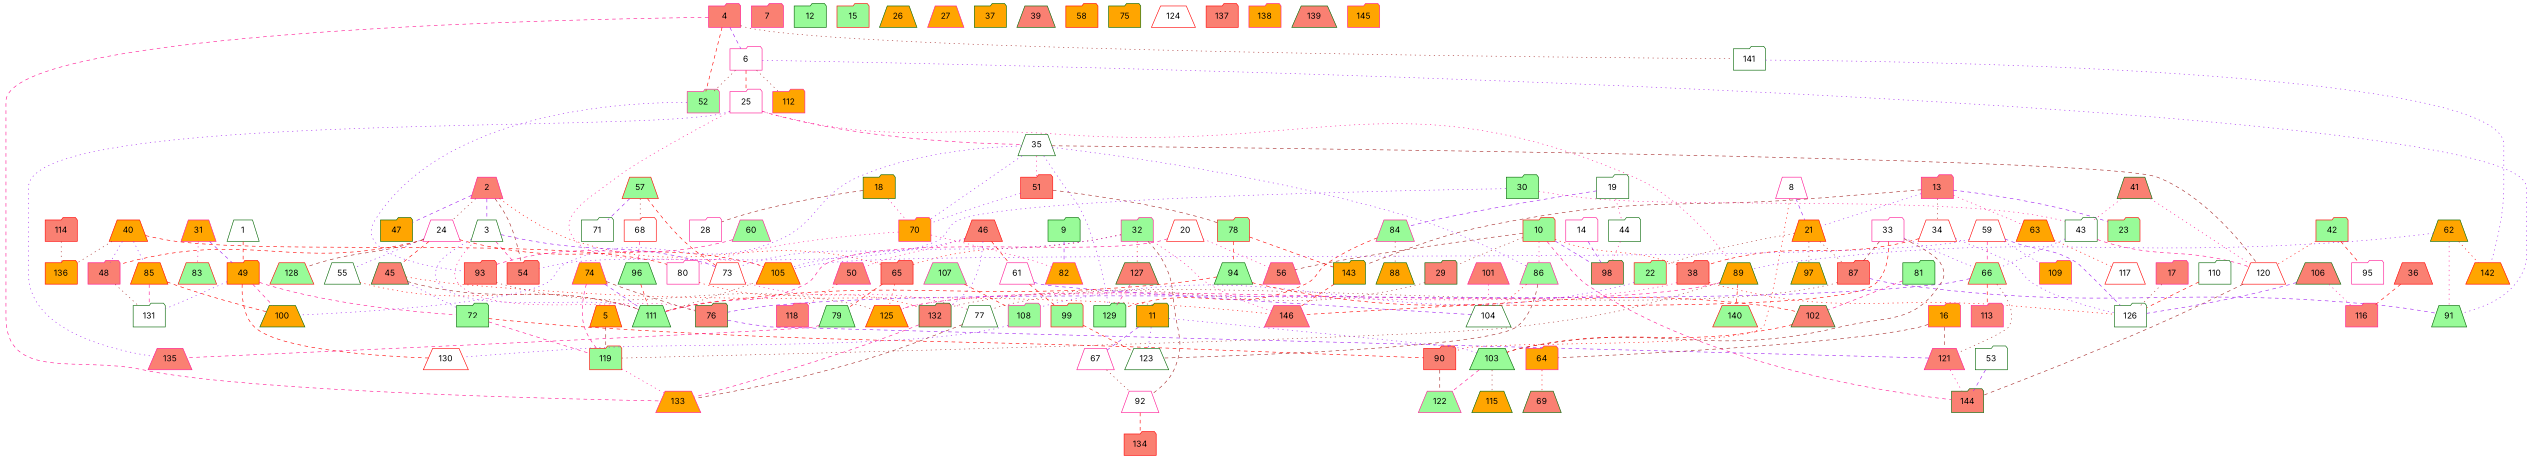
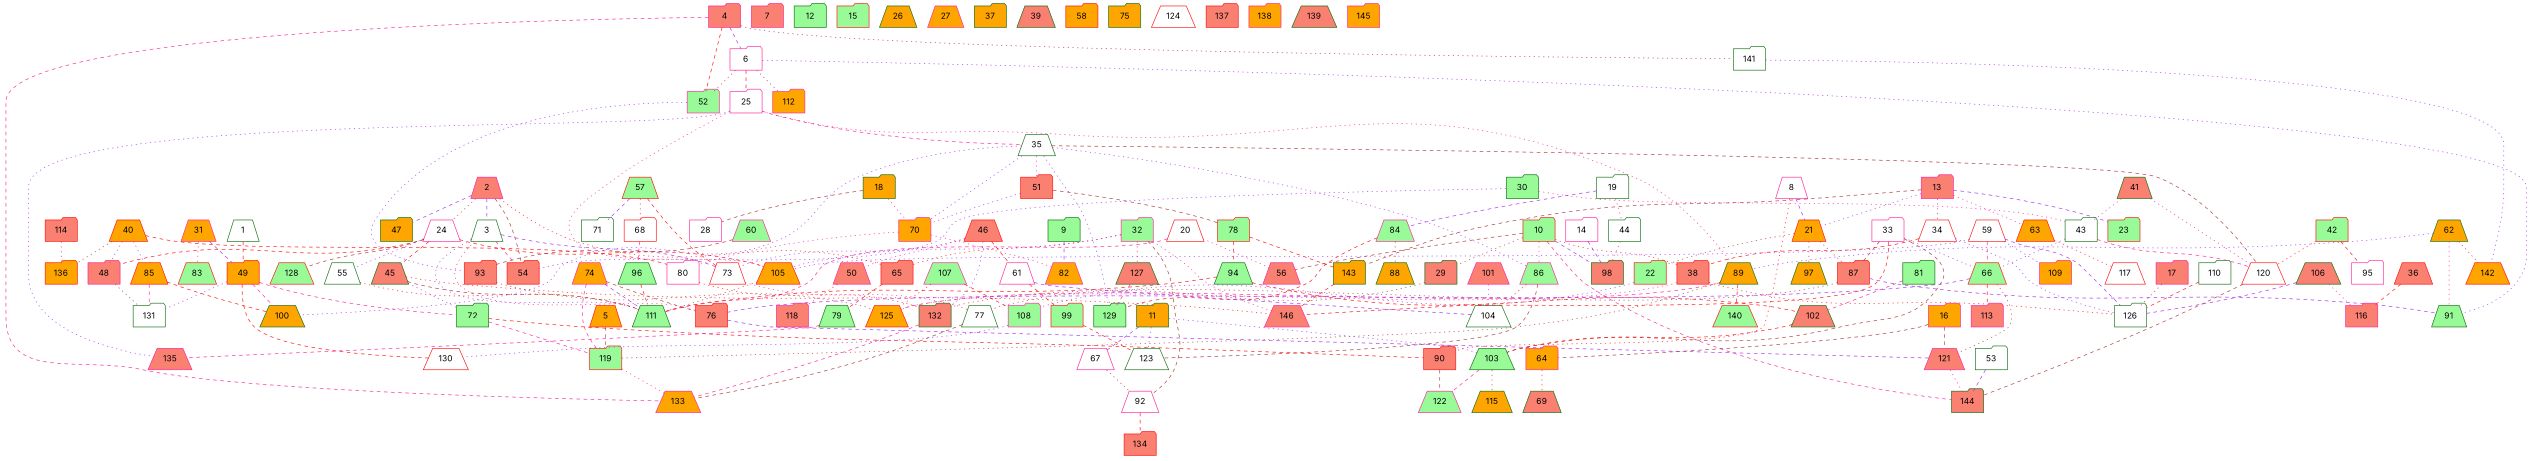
edge "60" -- "93": color deeppink -> brown
edge "65" -- "125": now "107" -- "125"
node "76": color darkgreen -> red
